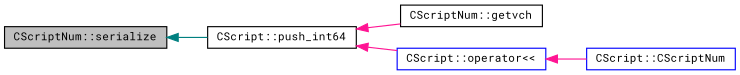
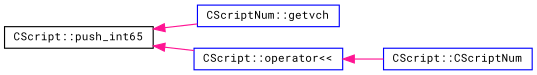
node "CScriptNum::getvch": color black -> blue
node "CScriptNum::serialize": removed
node "CScript::push_int64": label "CScript::push_int64" -> "CScript::push_int65"
